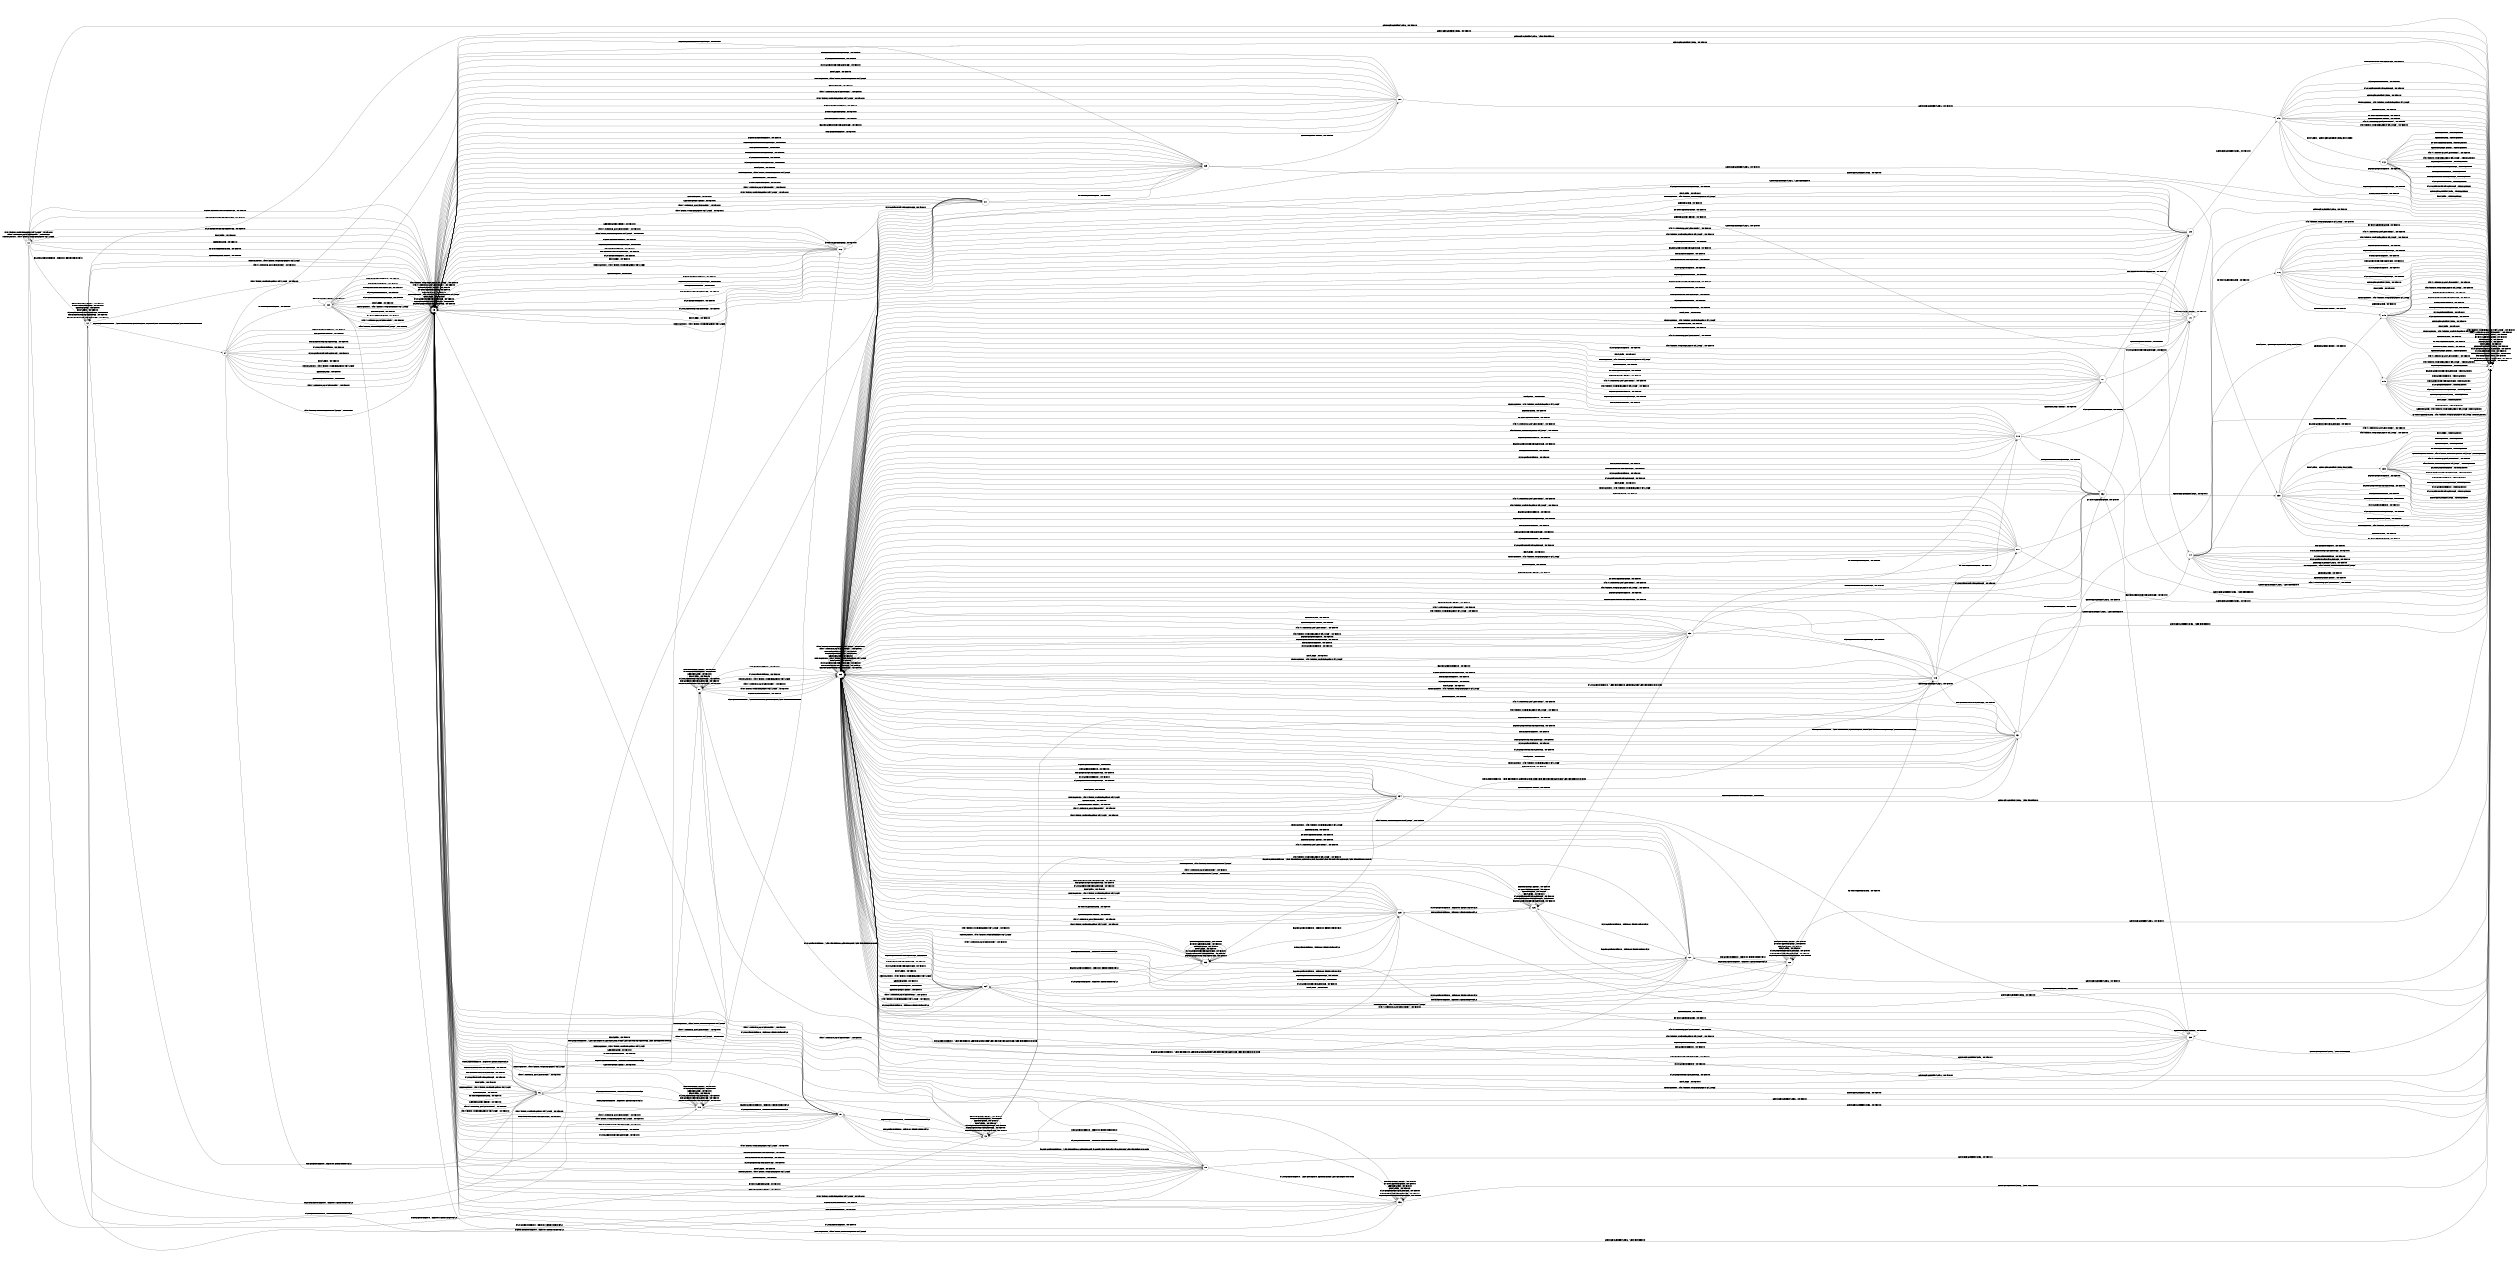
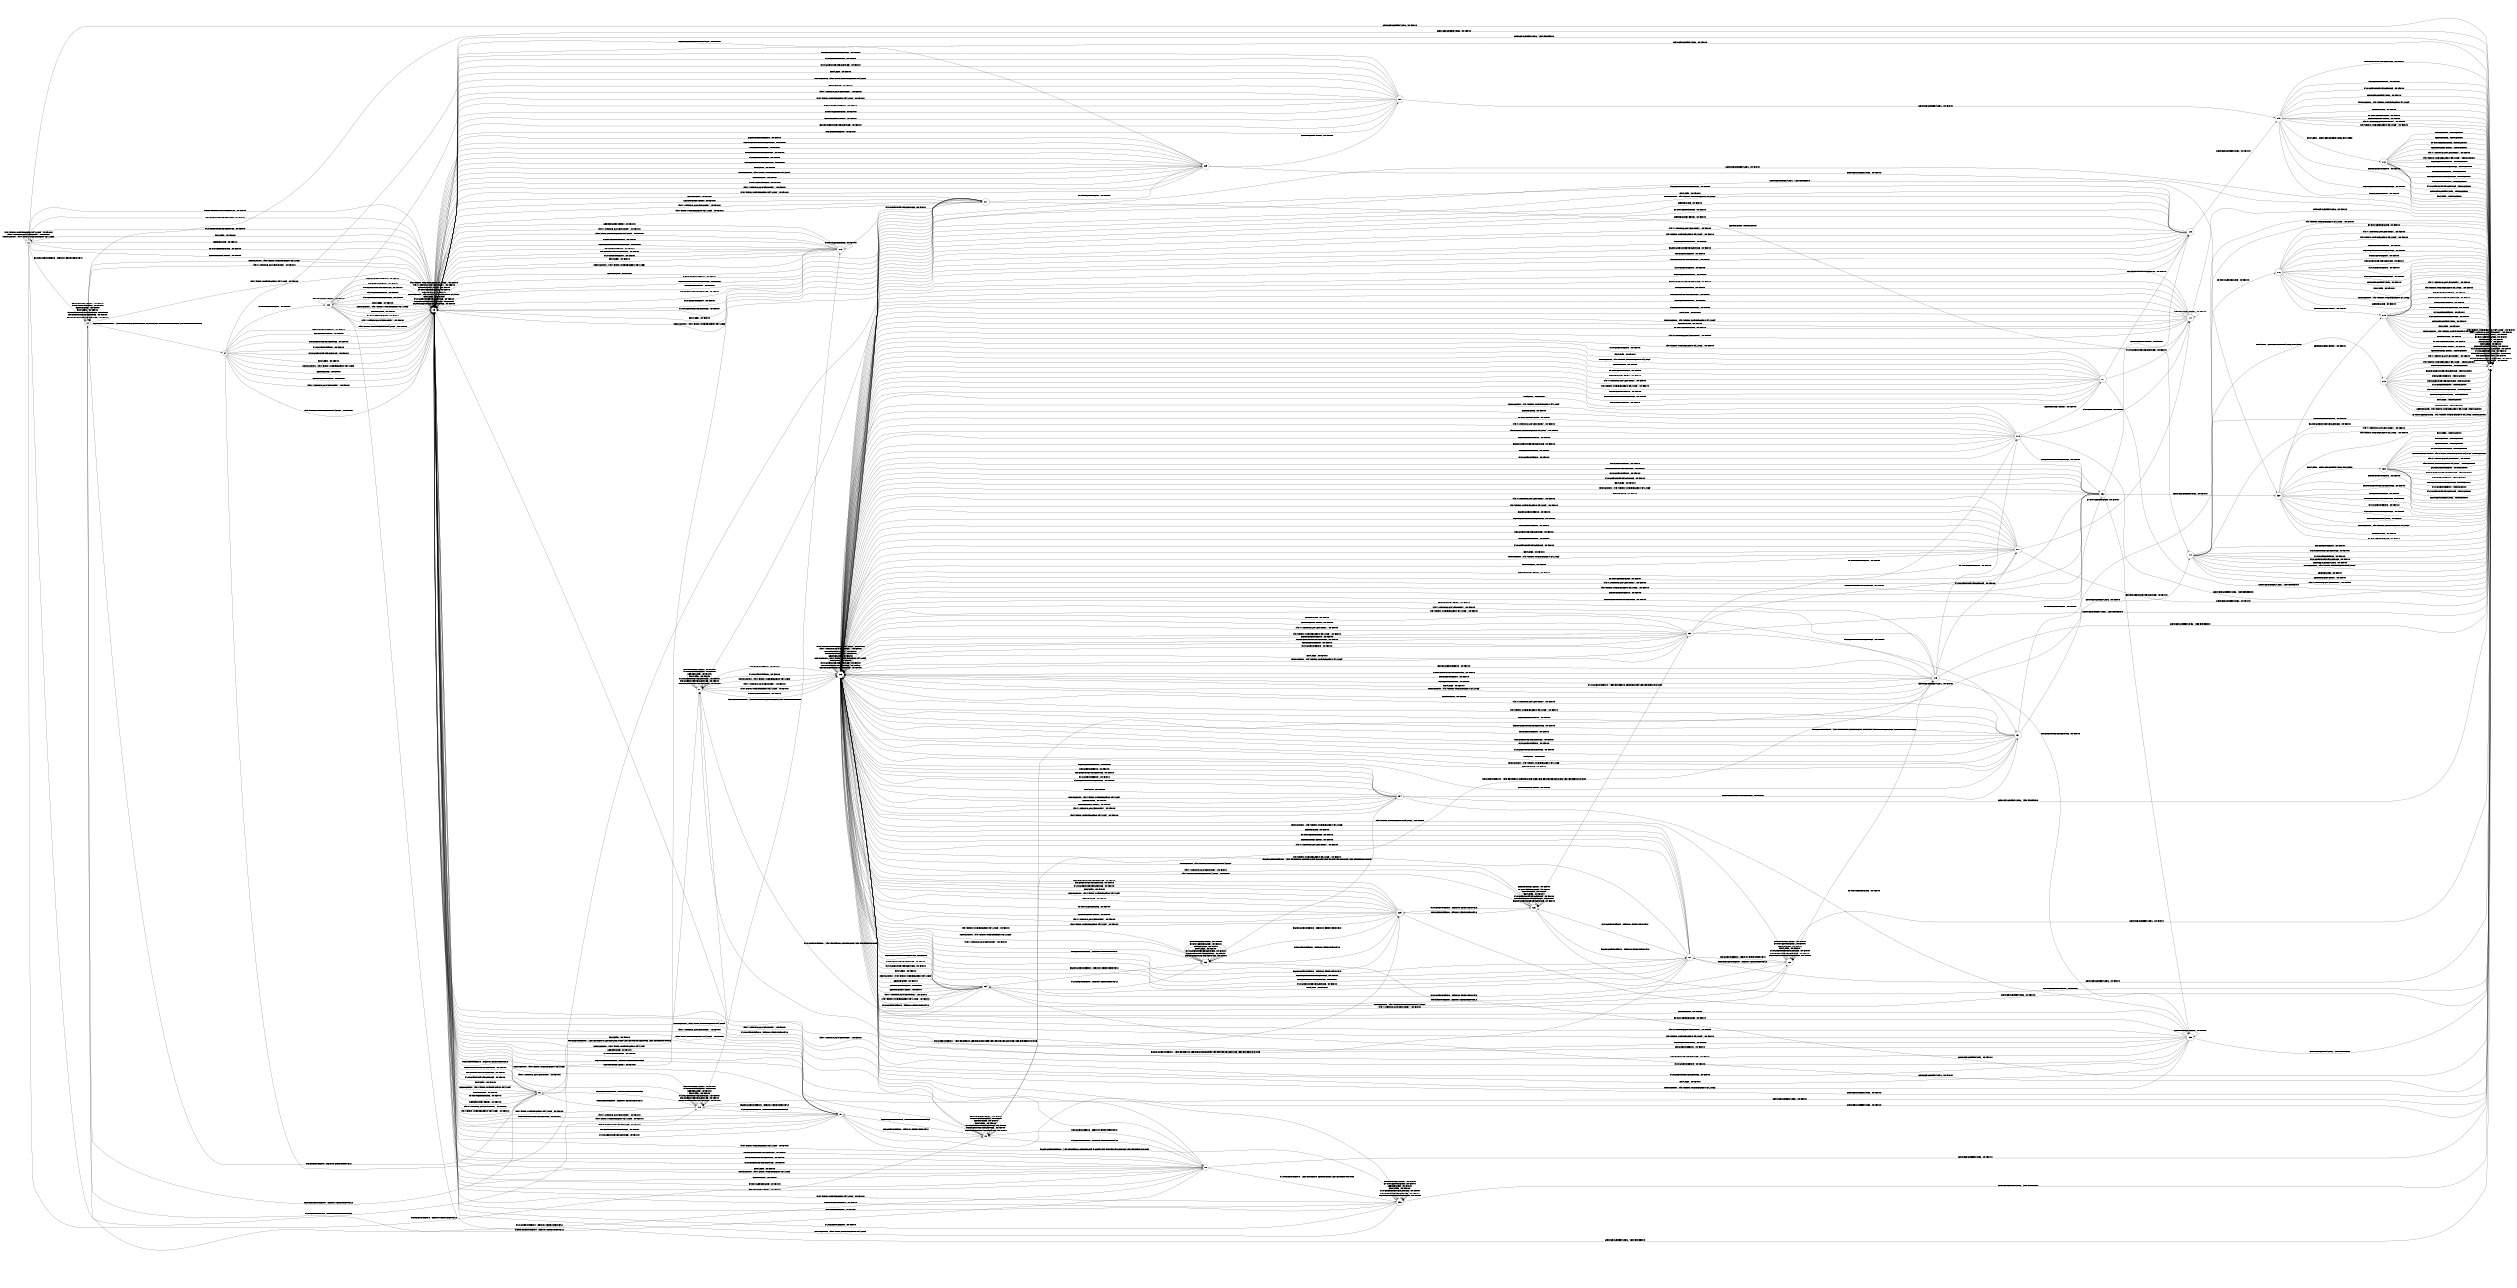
edge "s11" -> "s14": label "CHANGE_CIPHER_SPEC / TIMEOUT" -> "CERTIFICATE / APPLICATION"
edge "s13" -> "s31": now "s13" -> "s35"
edge "s3" -> "s8": label "RSA_CLIENT_DONE / HELLO_VERIFY_REQUEST" -> "RSA_CLIENT_HELLO / HELLO_VERIFY_REQUEST"
